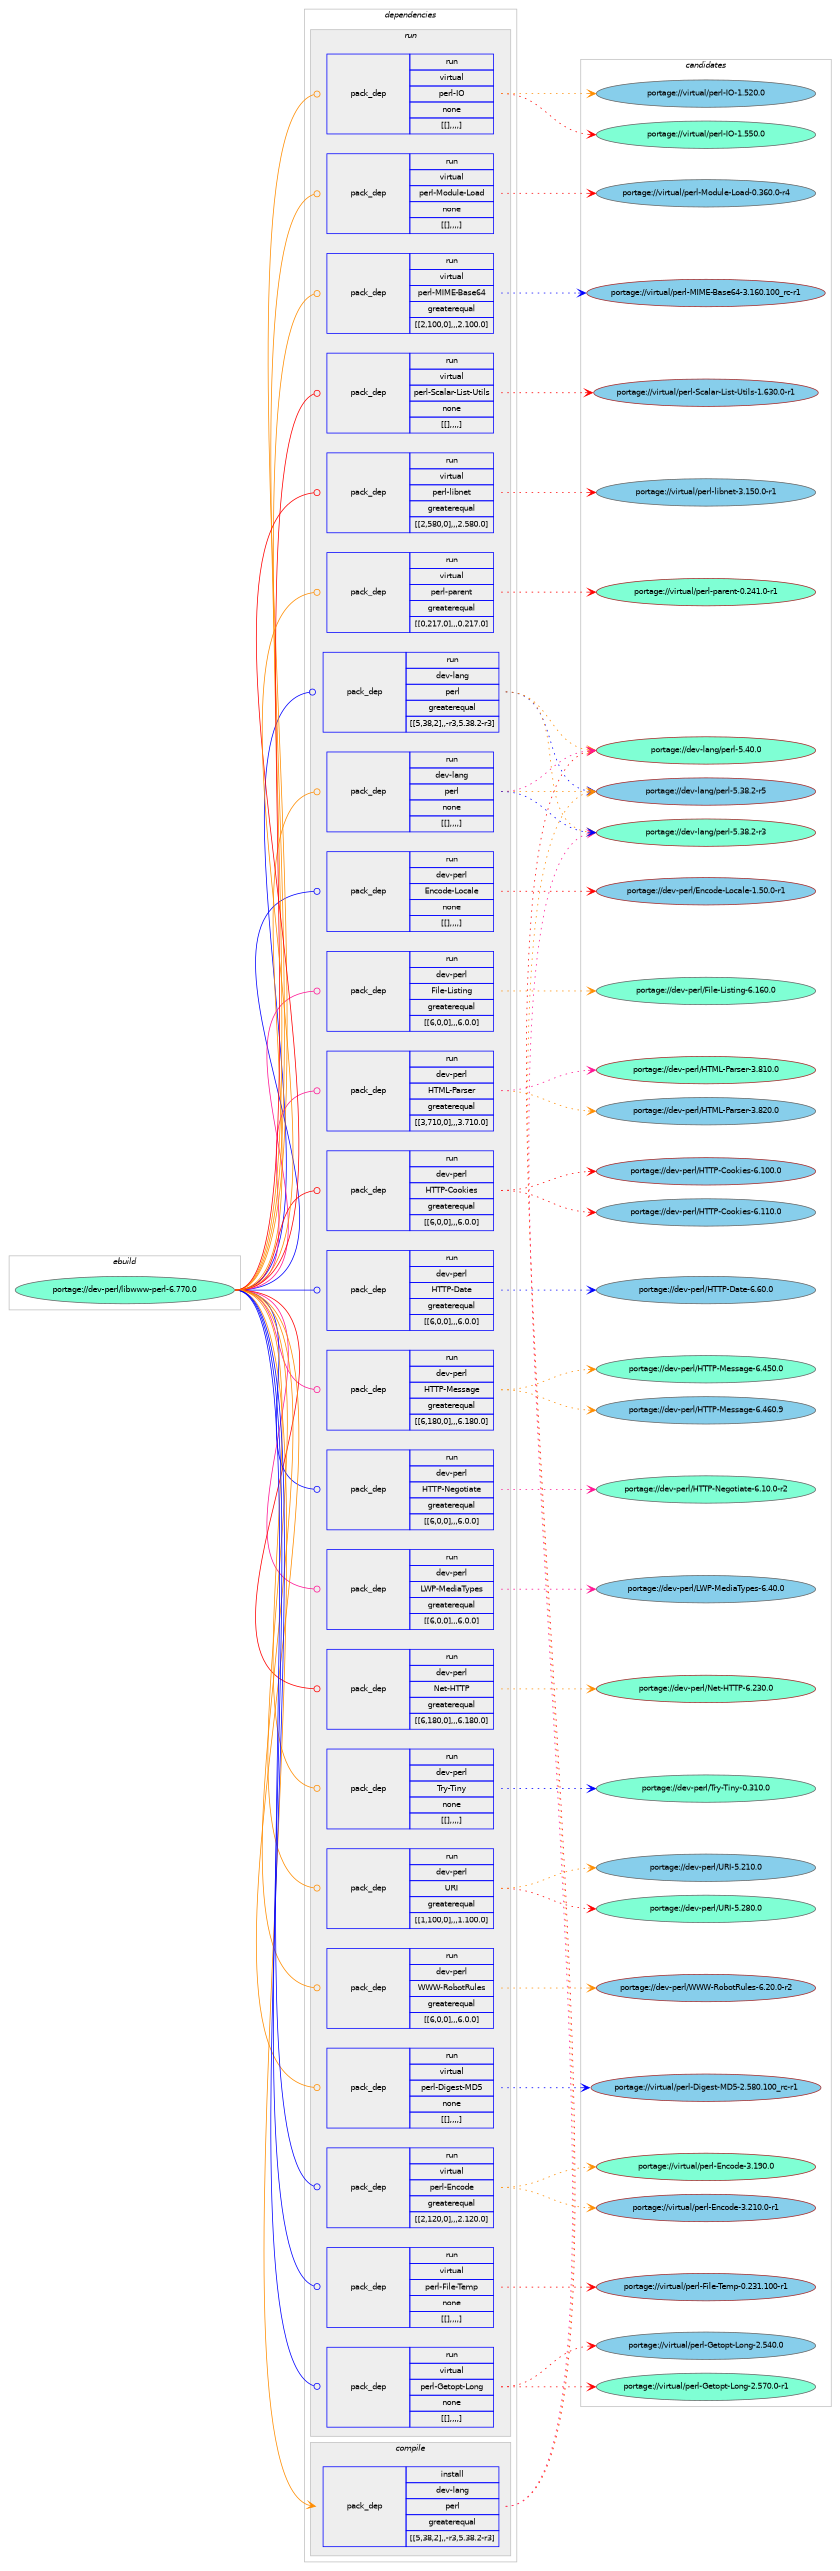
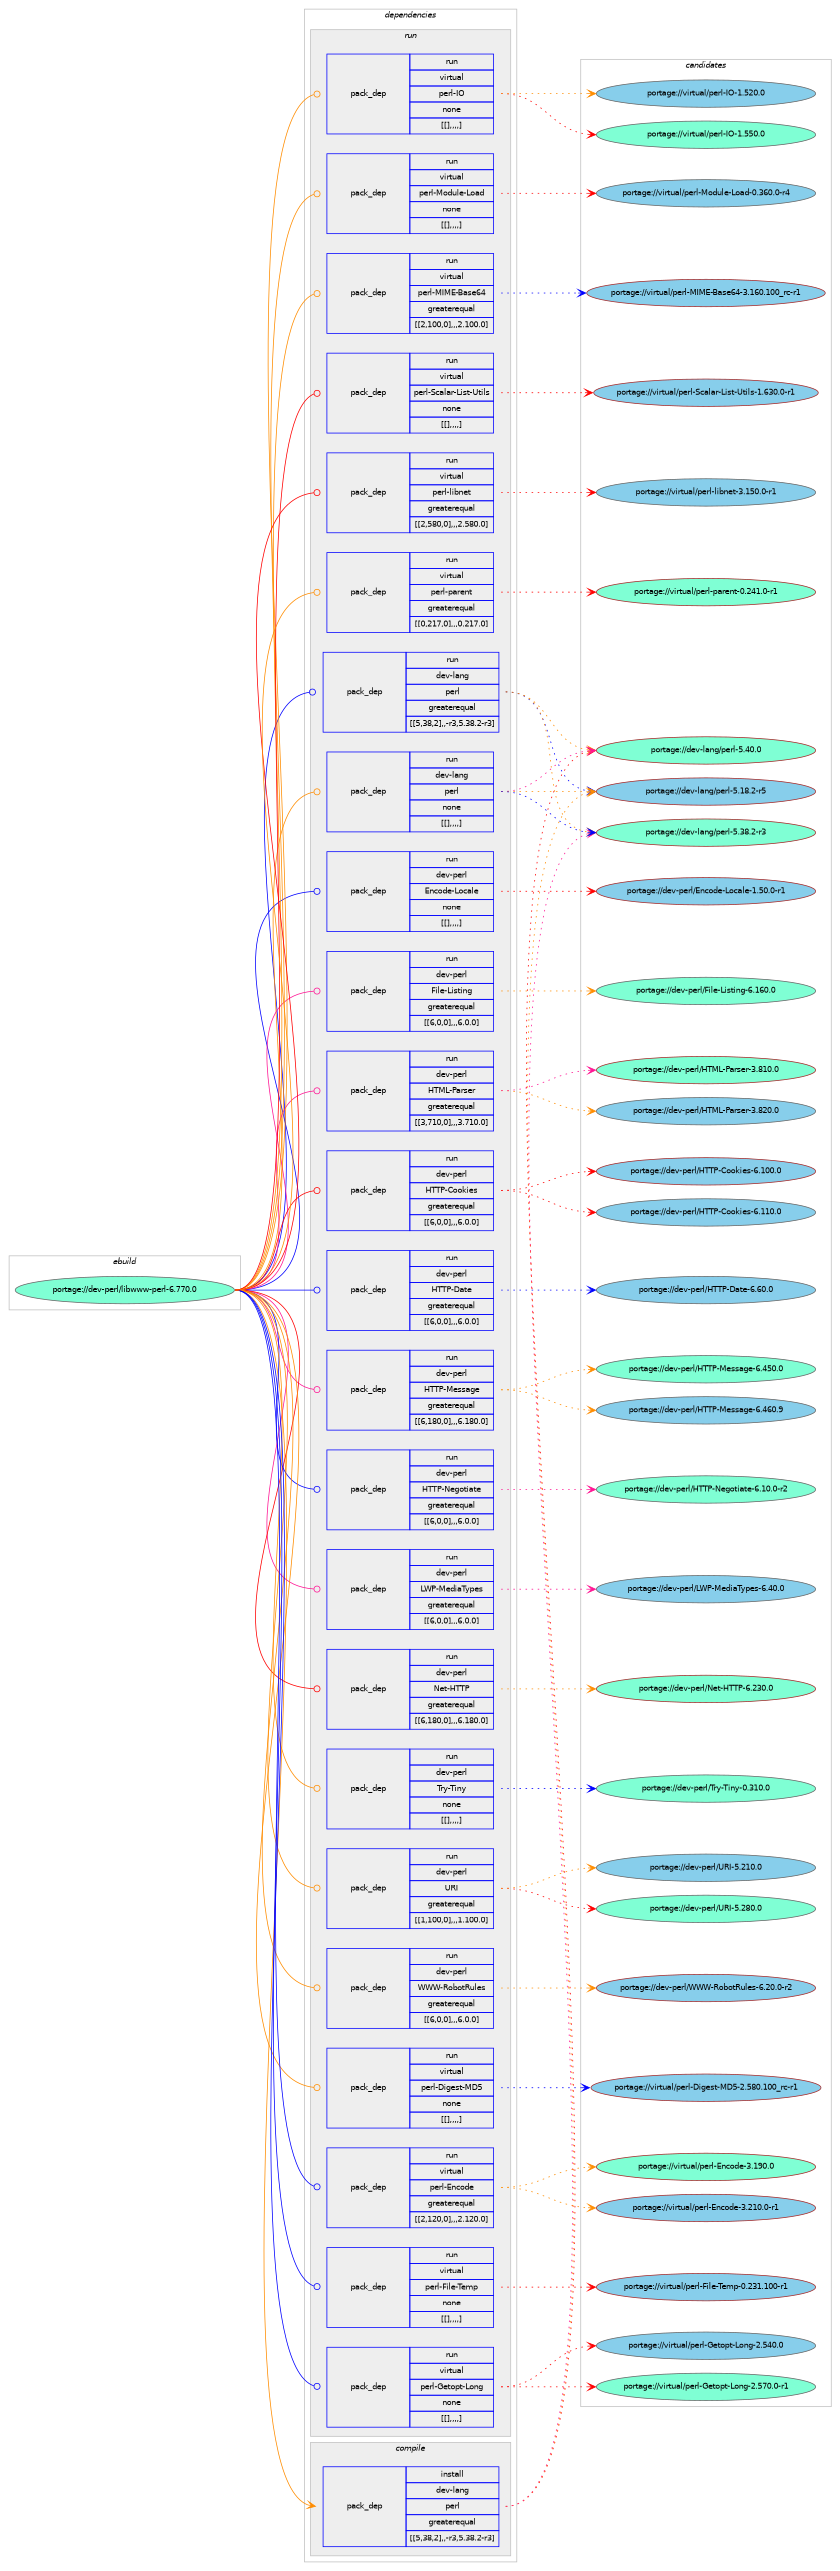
node "portage://dev-lang/perl-5.38.2-r5": label "portage://dev-lang/perl-5.38.2-r5" -> "portage://dev-lang/perl-5.18.2-r5"
